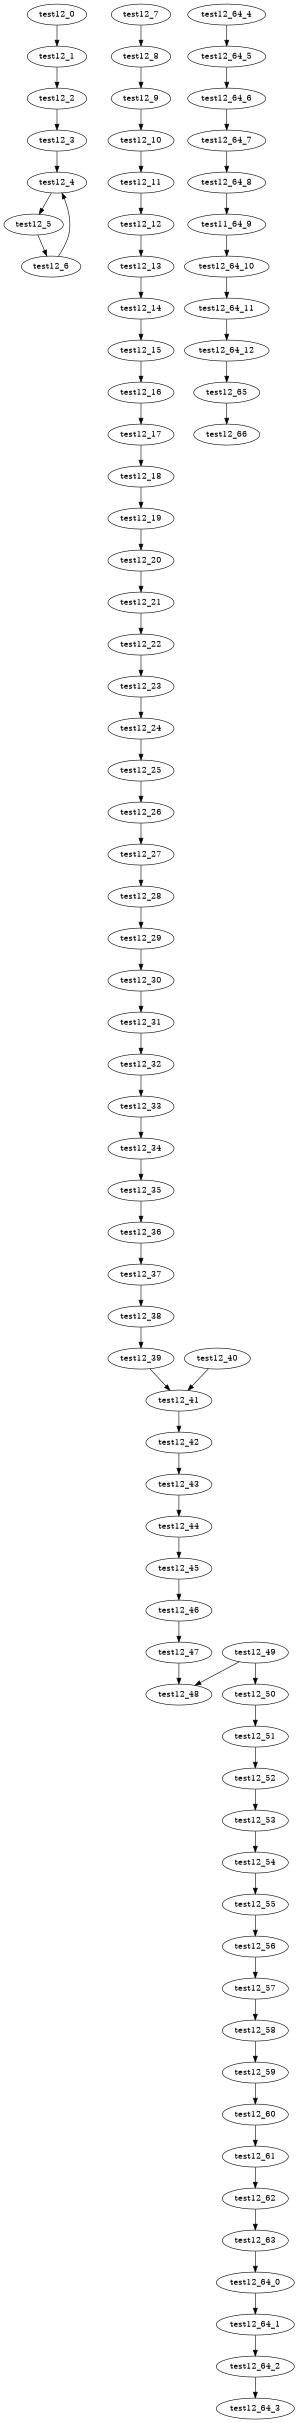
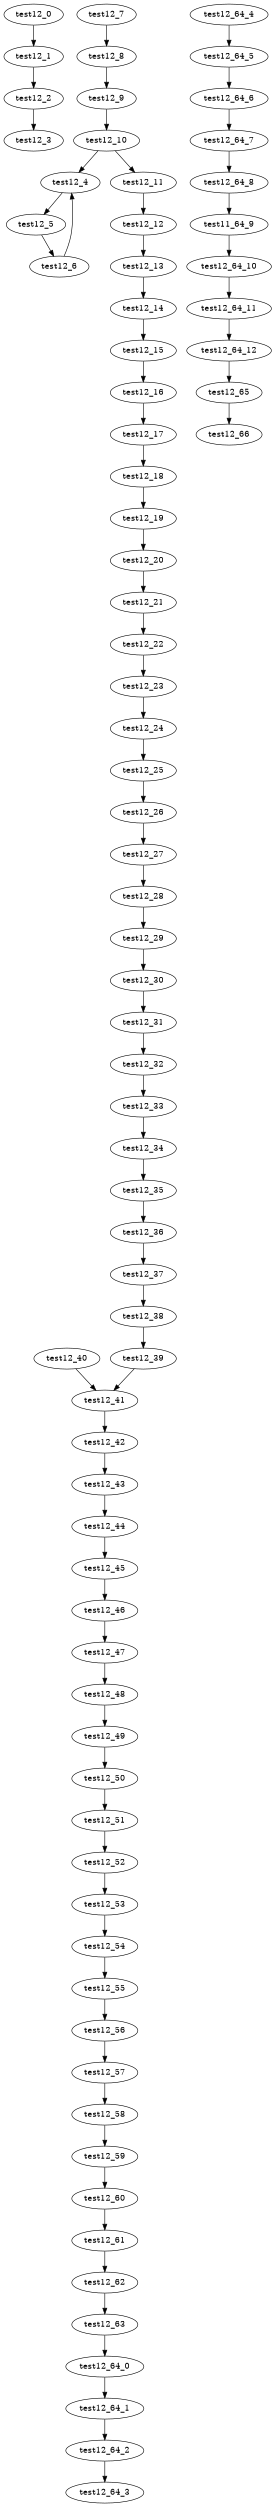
edge "test12_3" -> "test12_4": now "test12_10" -> "test12_4"
edge "test12_49" -> "test12_48": reversed
